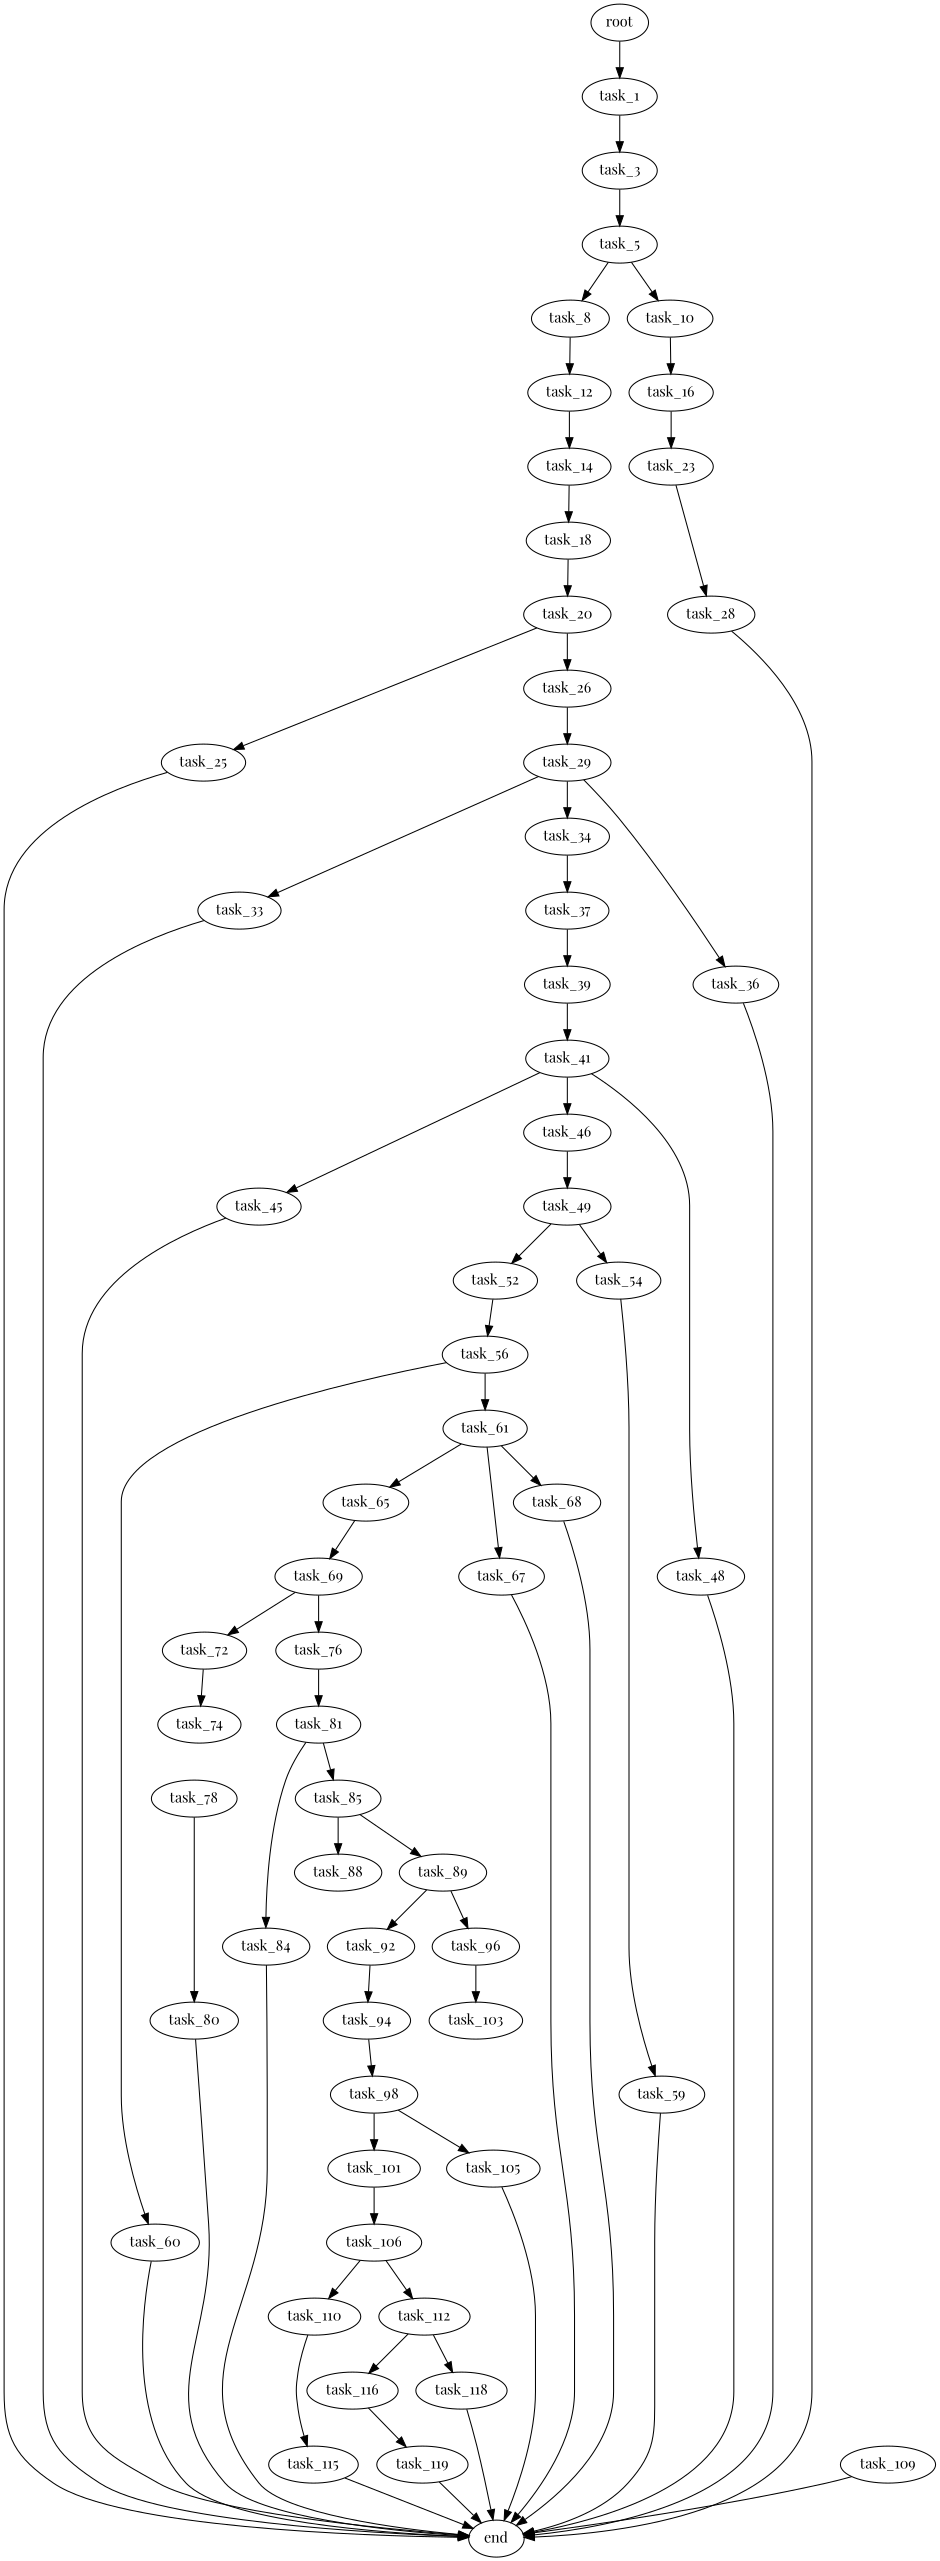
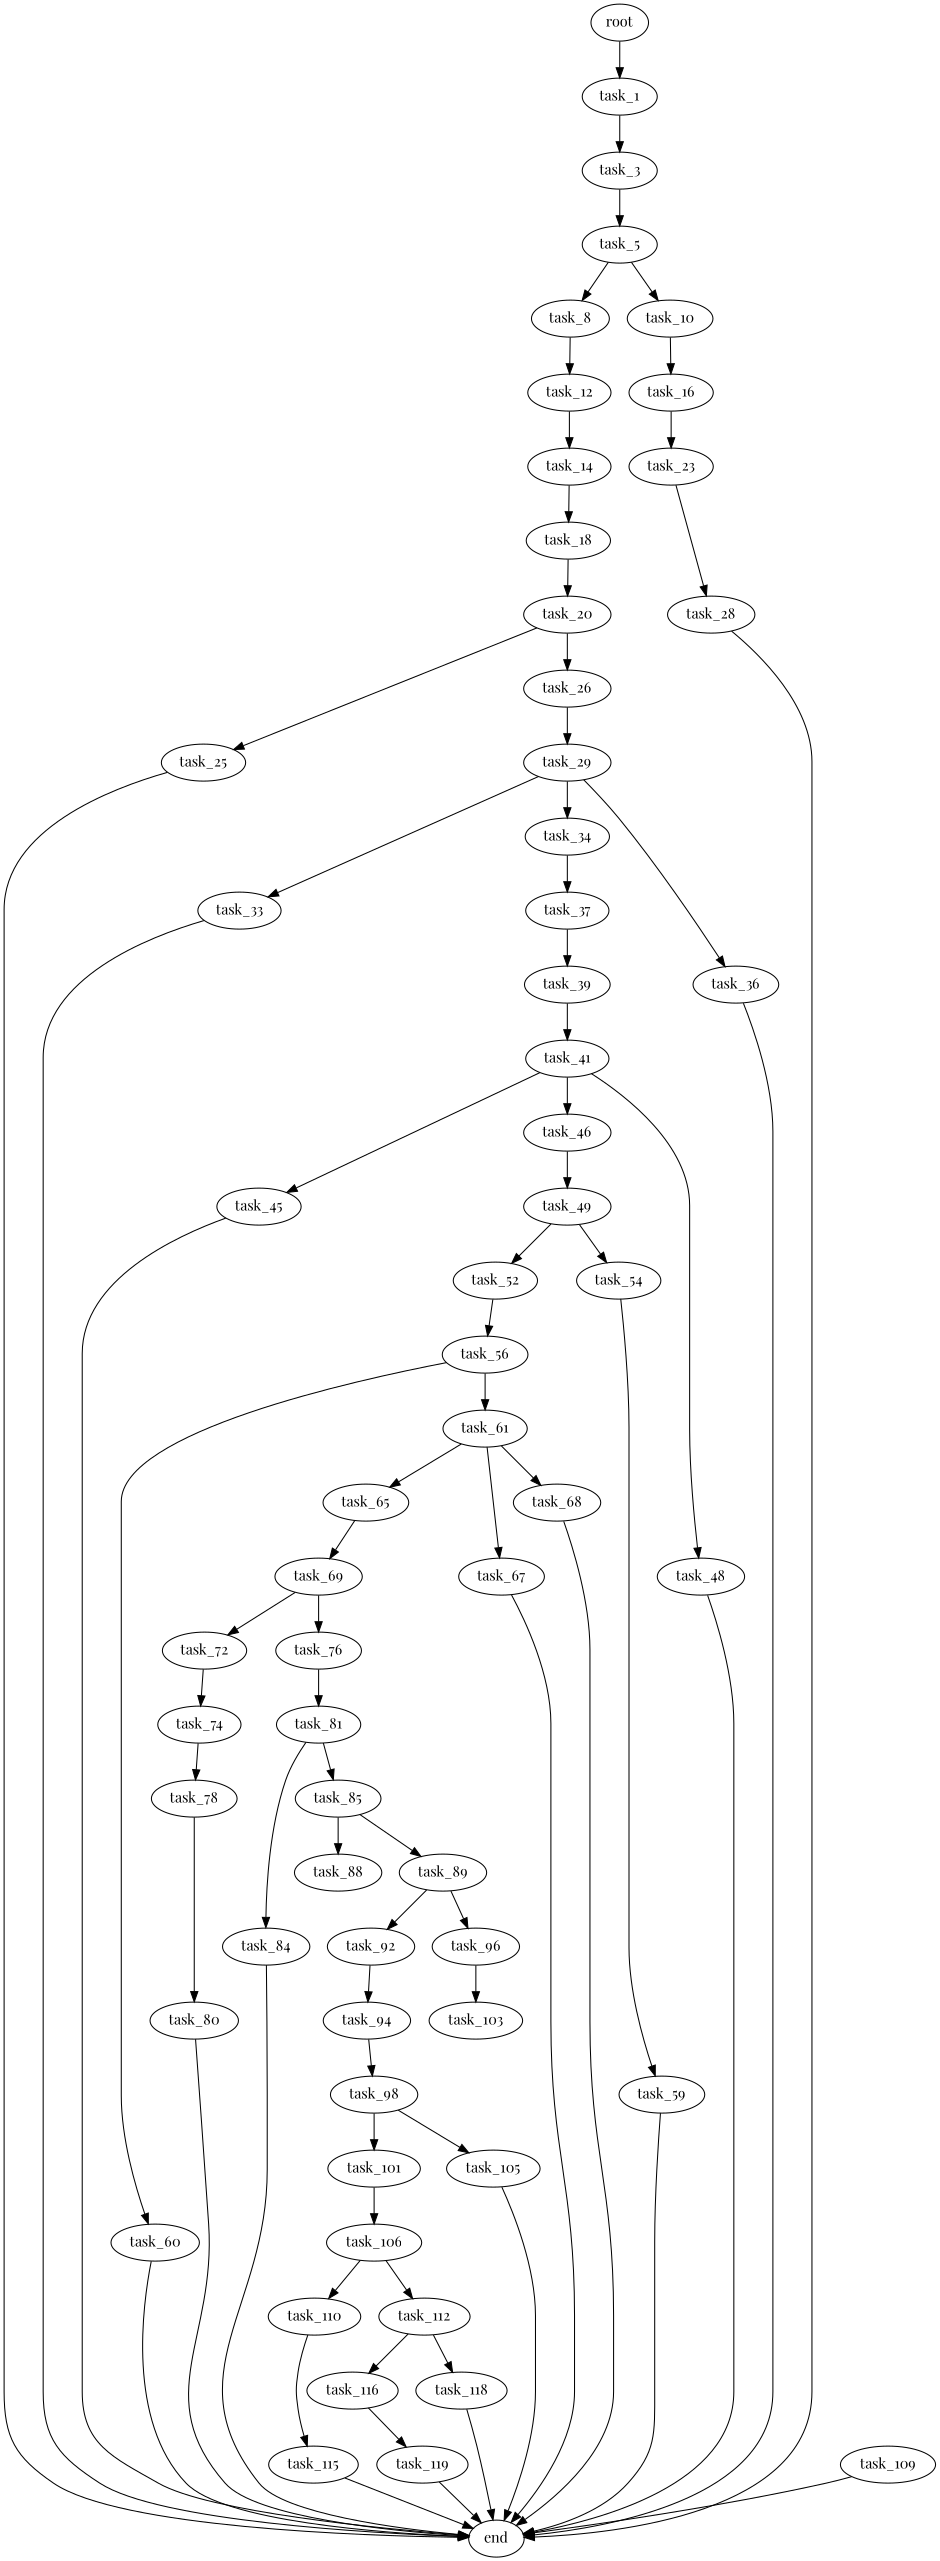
edge "task_74" -> "task_78": added
